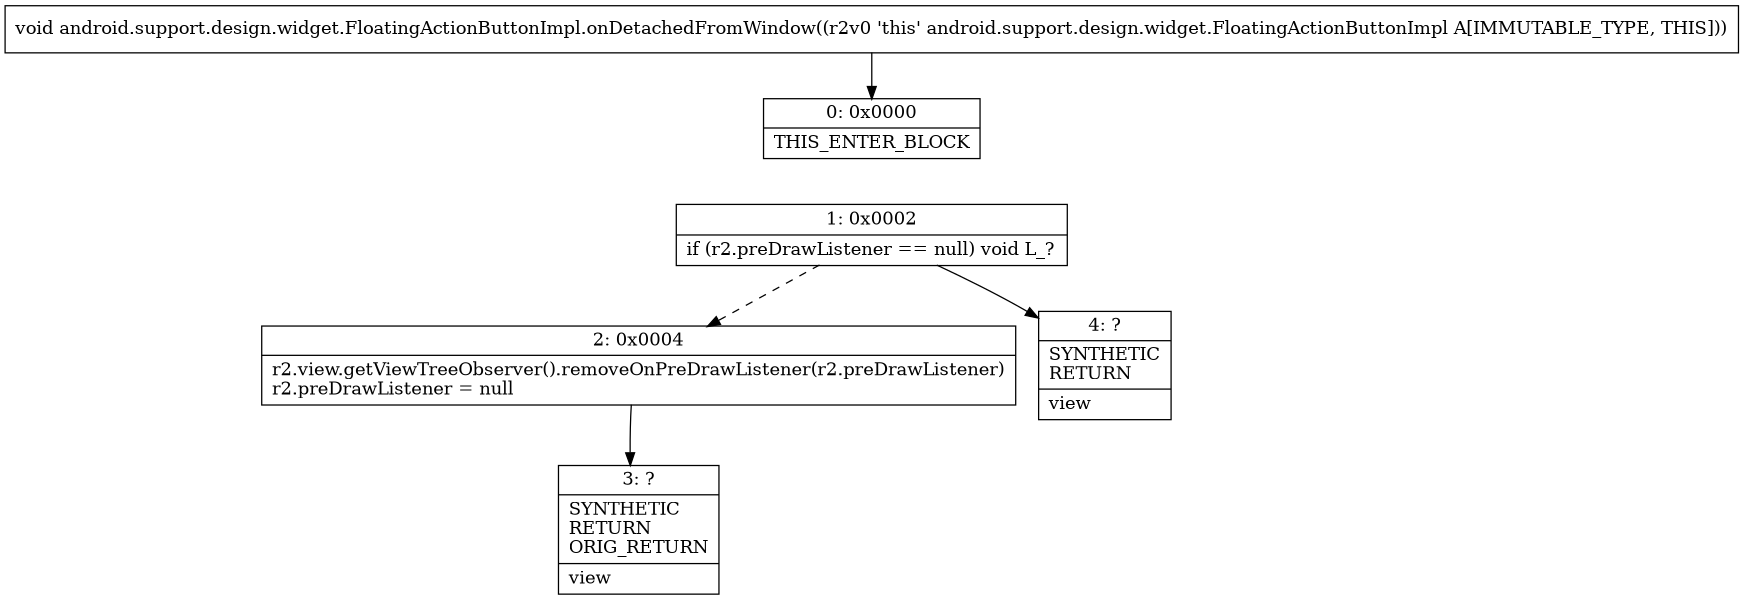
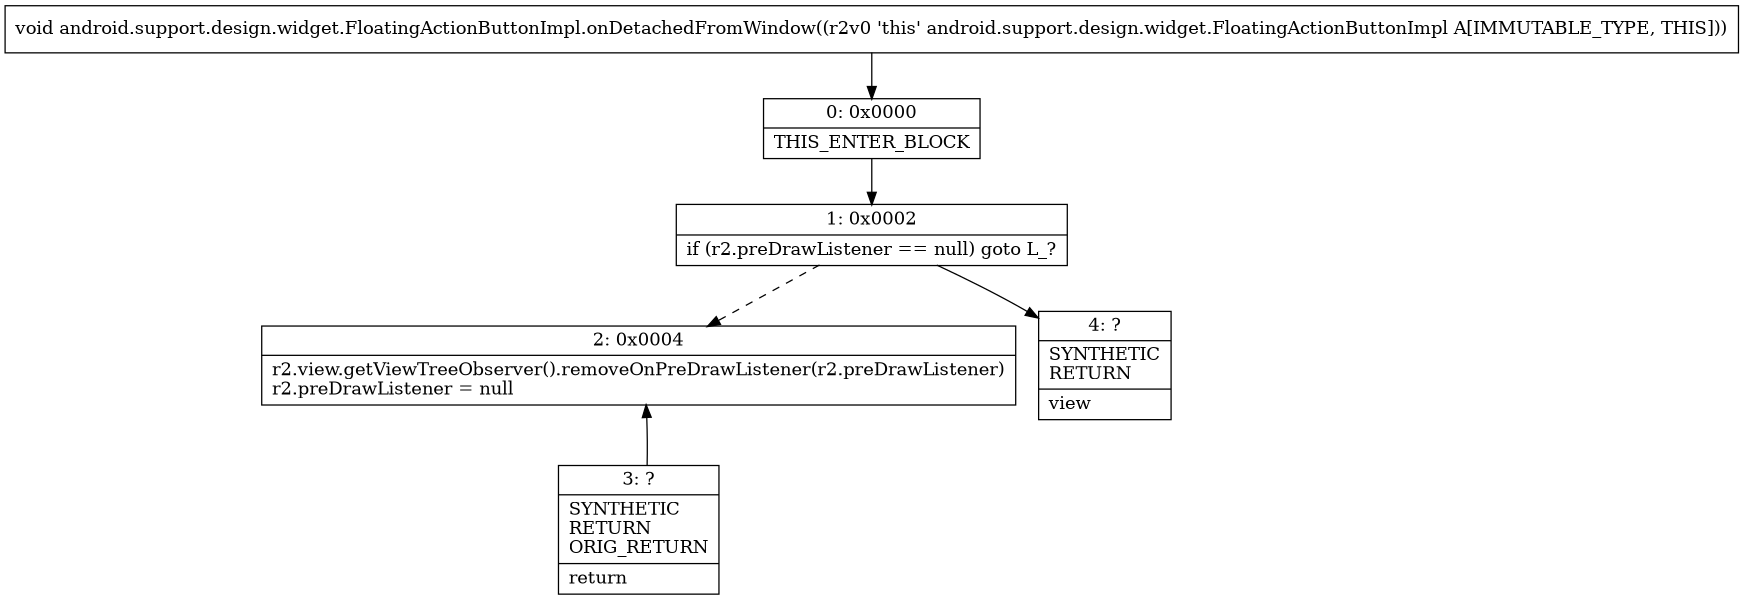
edge "0: 0x0000" -> "1: 0x0002": added
node "1: 0x0002": text "if (r2.preDrawListener == null) void L_?" -> "if (r2.preDrawListener == null) goto L_?"
edge "2: 0x0004" -> "3: ?": reversed
node "3: ?": text "view" -> "return"
